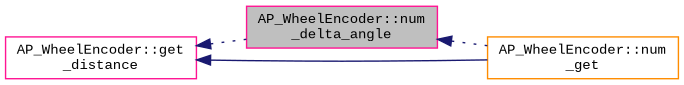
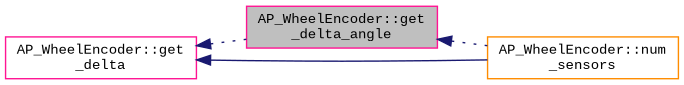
node "AP_WheelEncoder::num _delta_angle": label "AP_WheelEncoder::num _delta_angle" -> "AP_WheelEncoder::get _delta_angle"
node "AP_WheelEncoder::get _distance": label "AP_WheelEncoder::get _distance" -> "AP_WheelEncoder::get _delta"
node "AP_WheelEncoder::num _get": label "AP_WheelEncoder::num _get" -> "AP_WheelEncoder::num _sensors"
